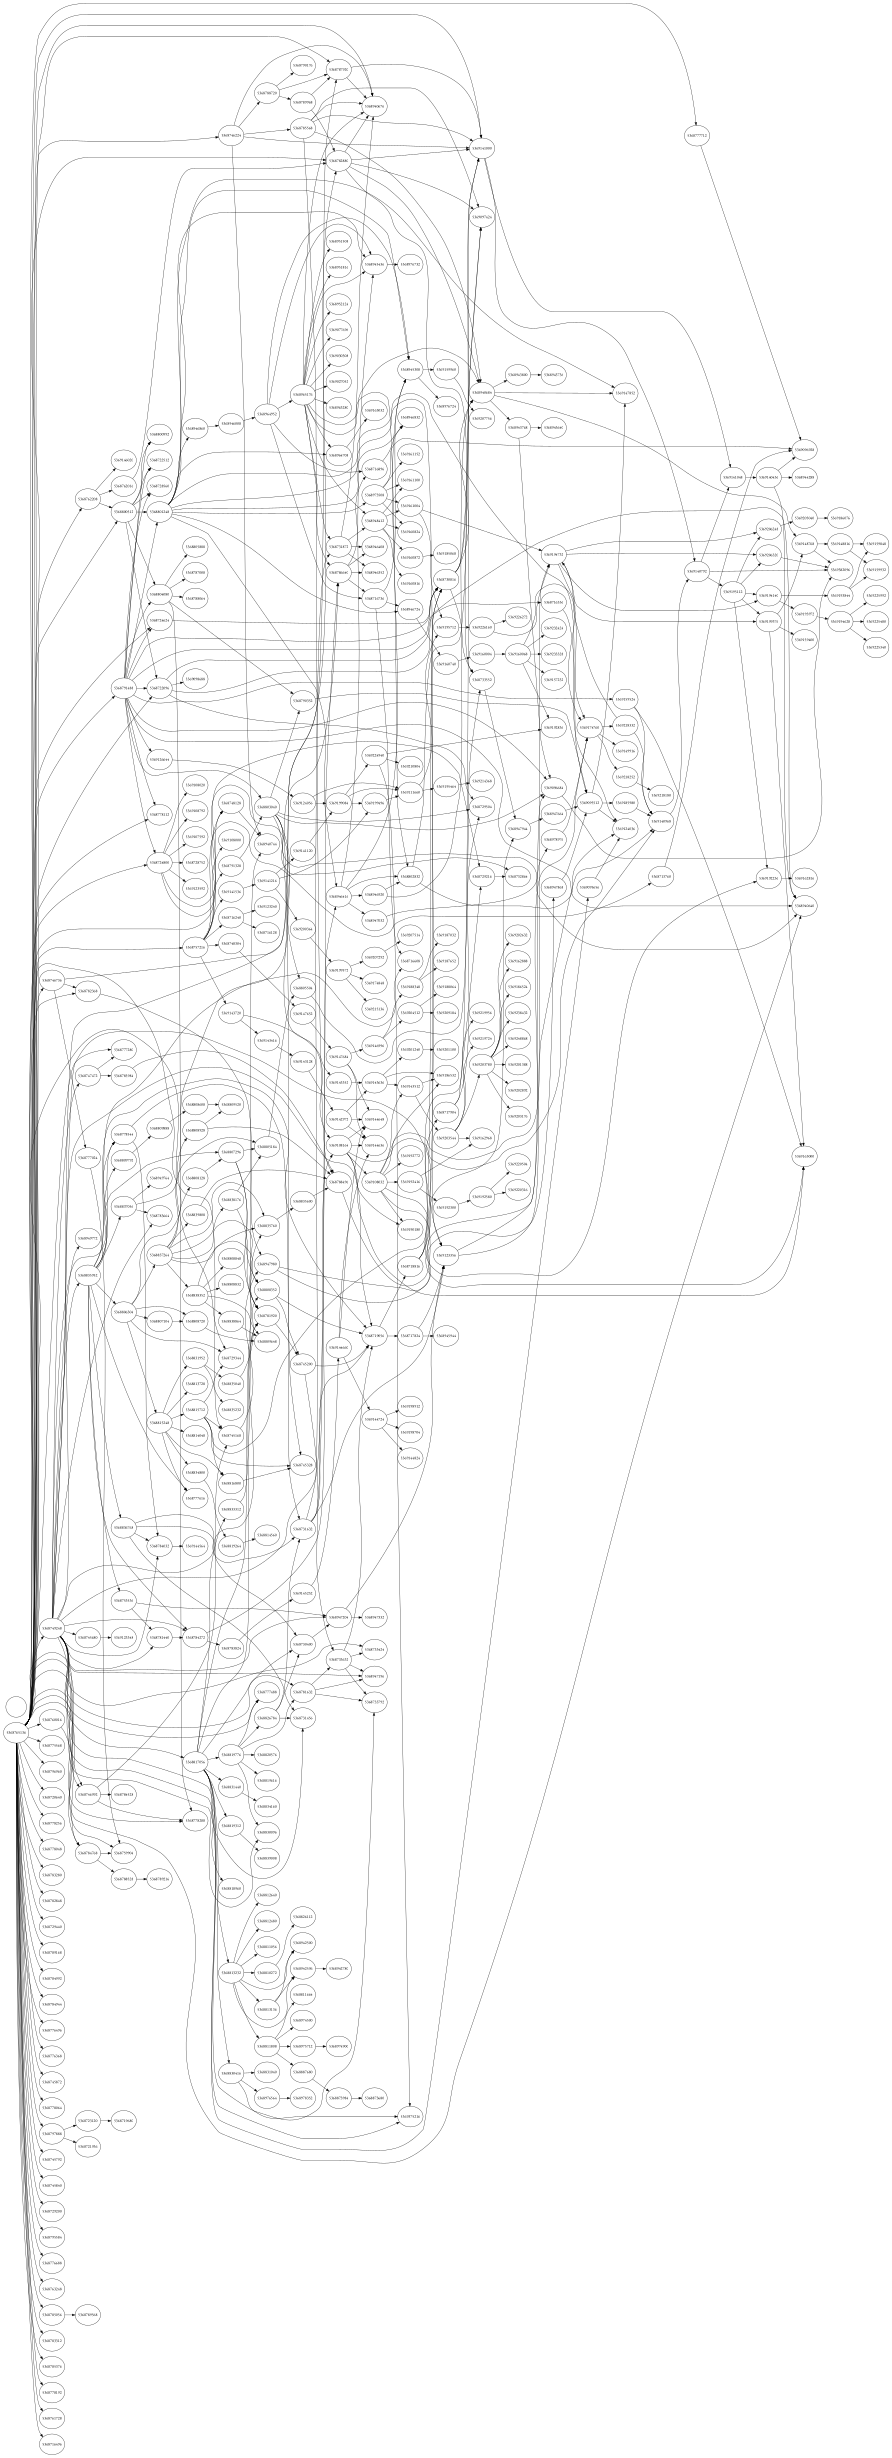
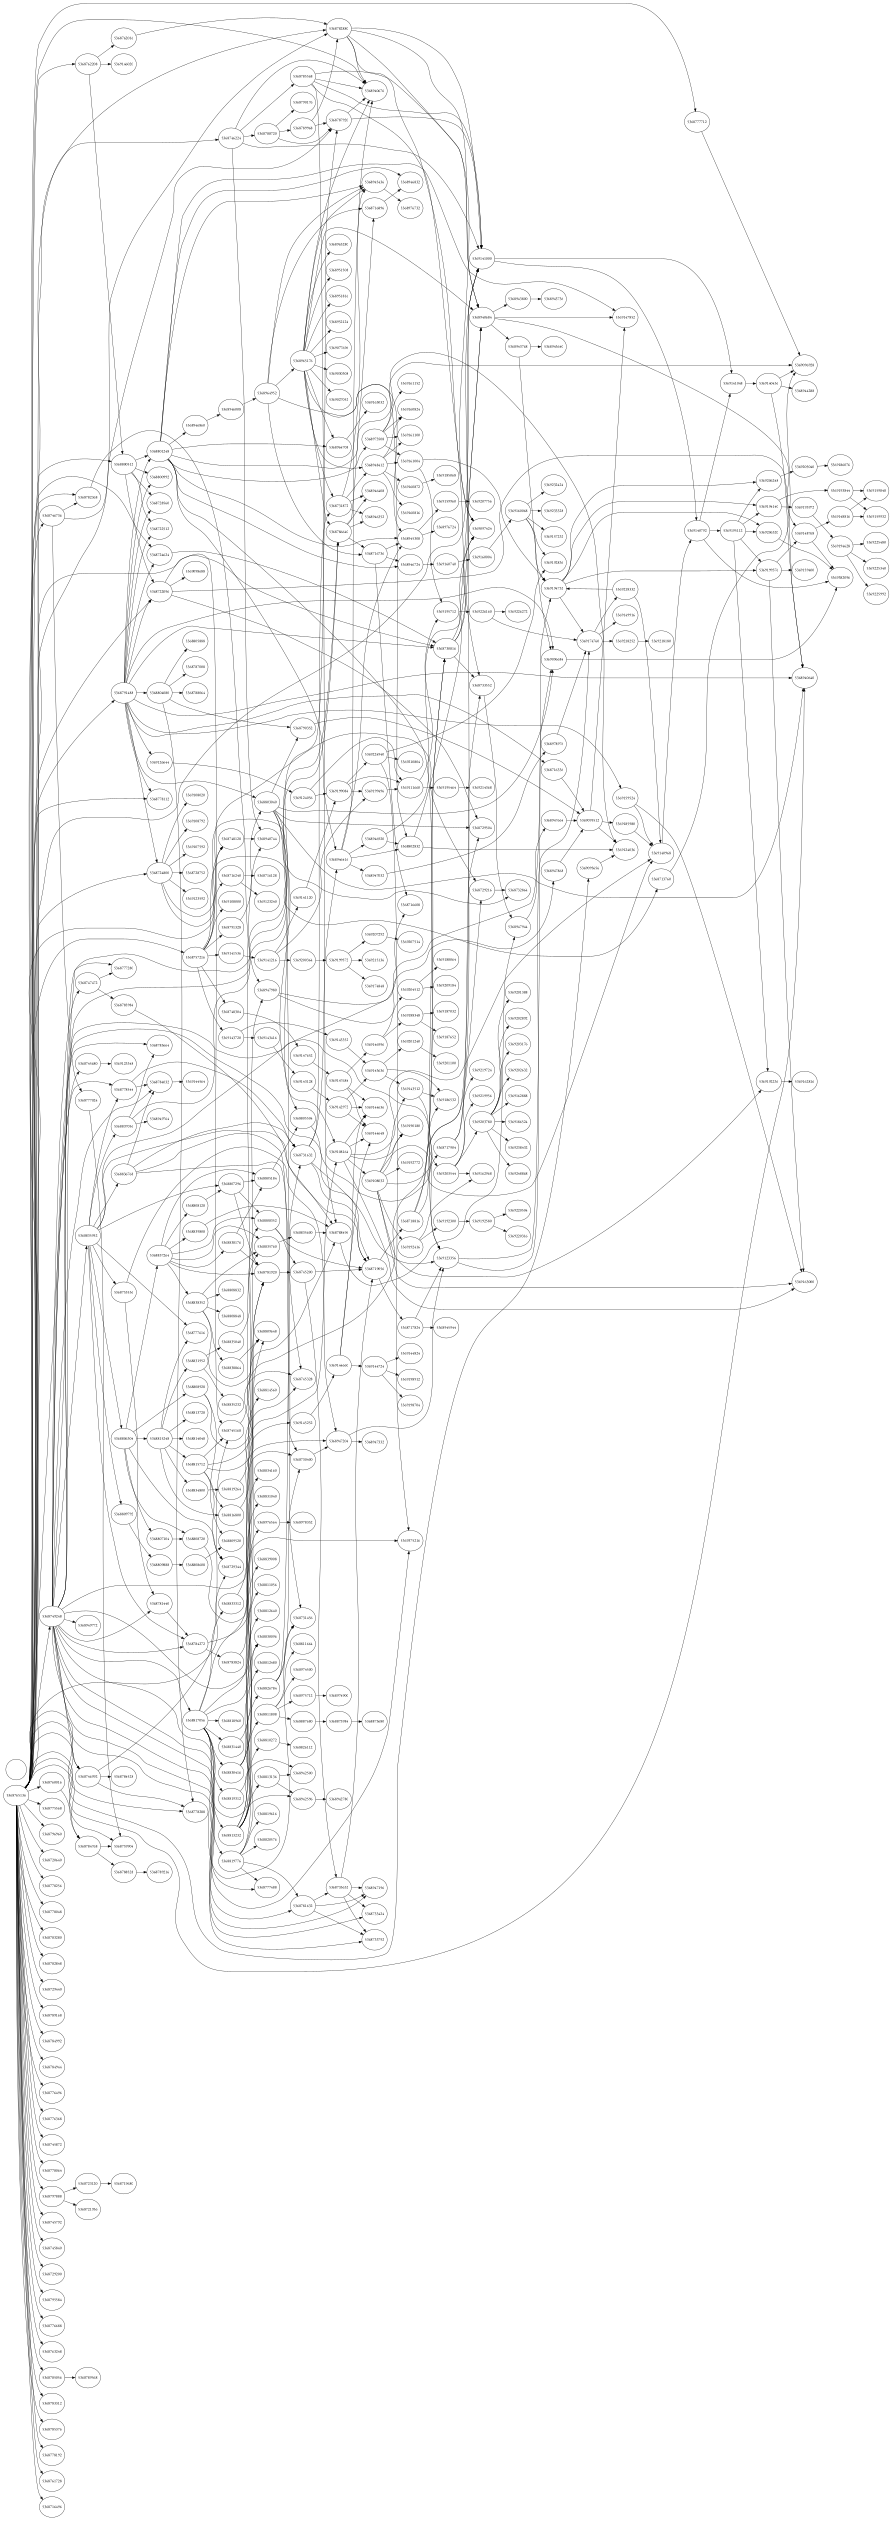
edge "5368800512" -> "5368804080": removed
